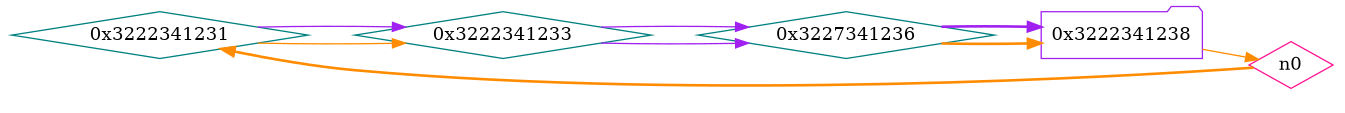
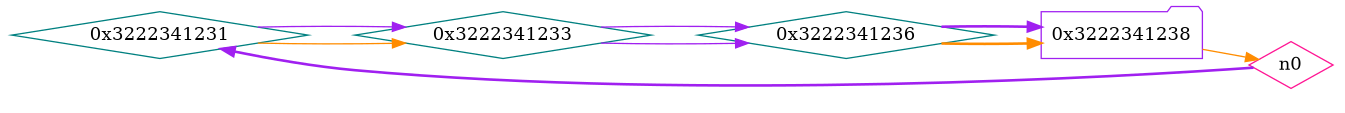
node "0x3227341236": label "0x3227341236" -> "0x3222341236"
edge "n0" -> "0x3222341231": color darkorange -> purple
